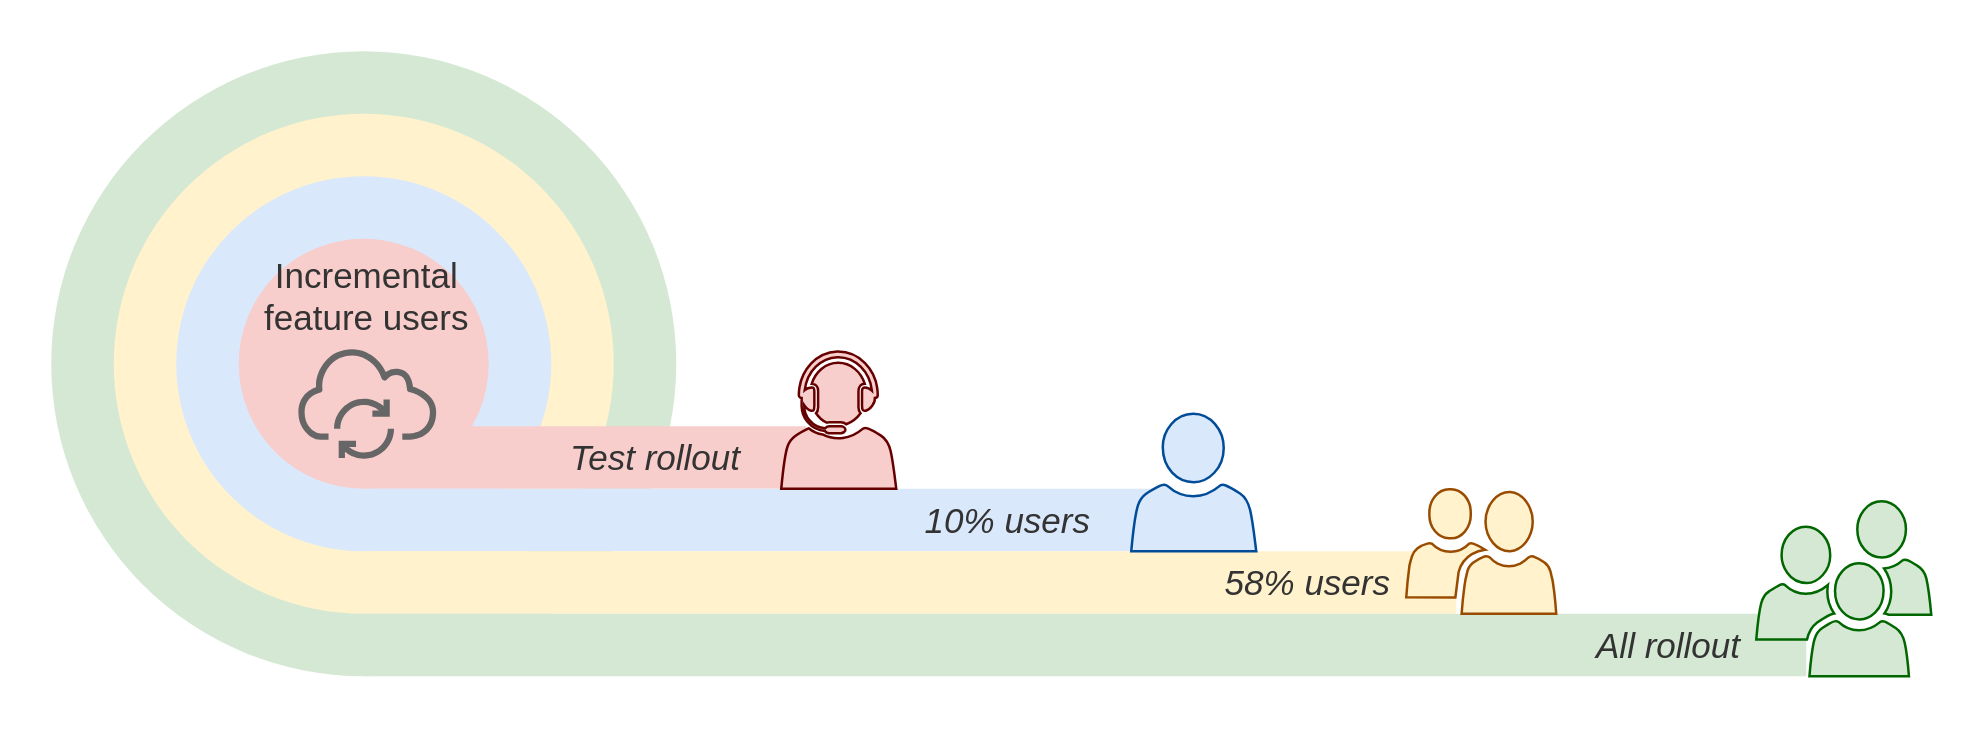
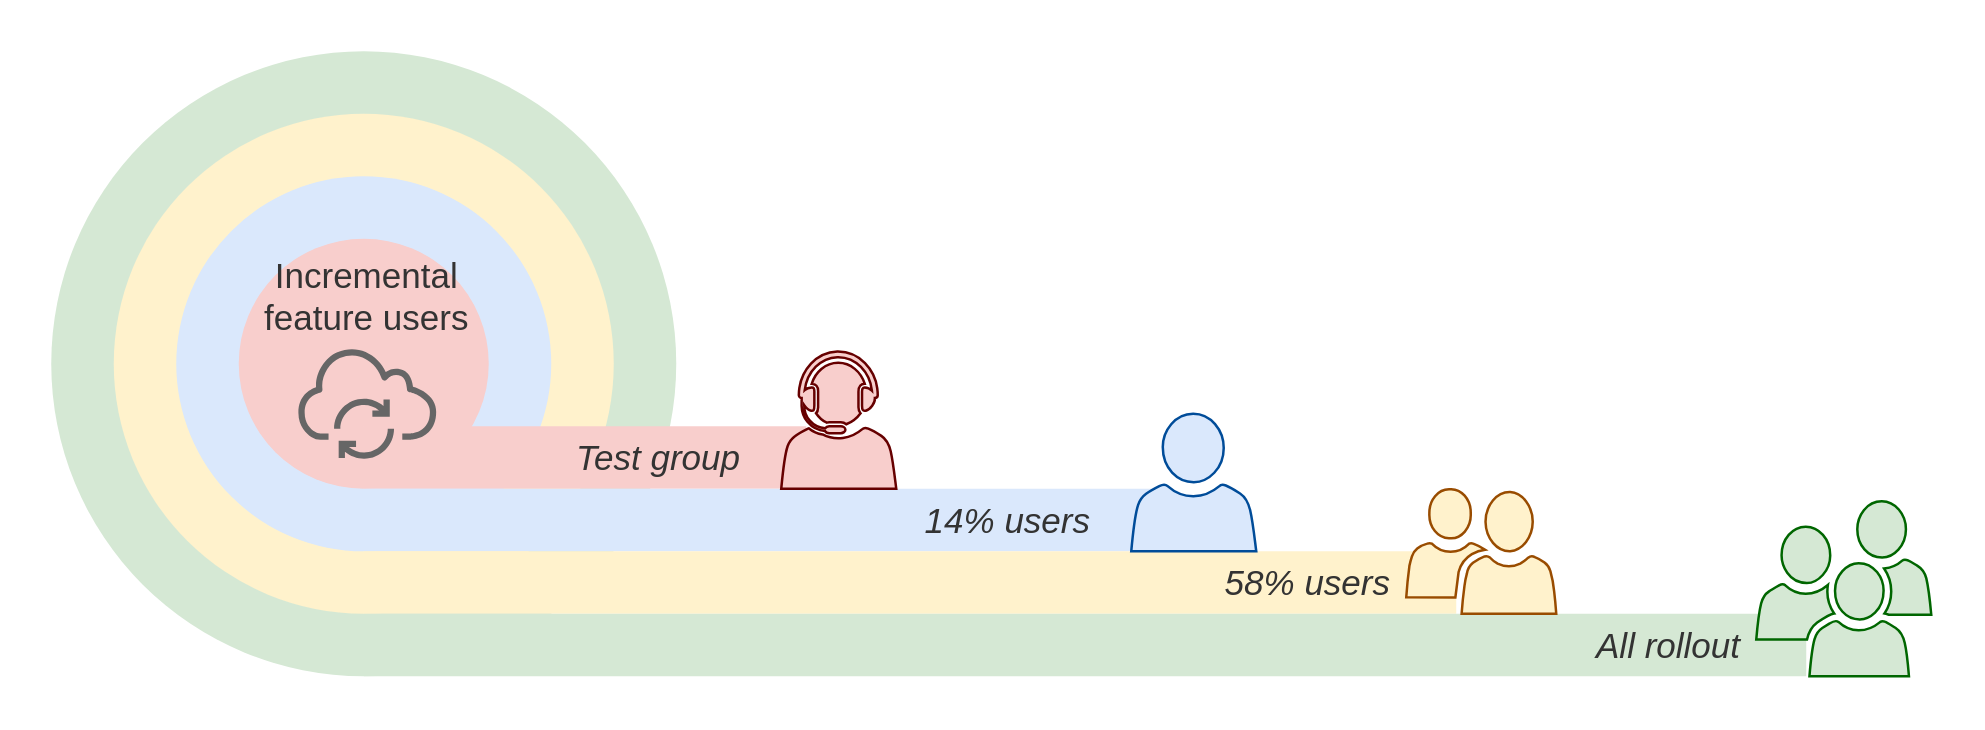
node "Test rollout": label "Test rollout" -> "Test group"
node "10% users": label "10% users" -> "14% users"
